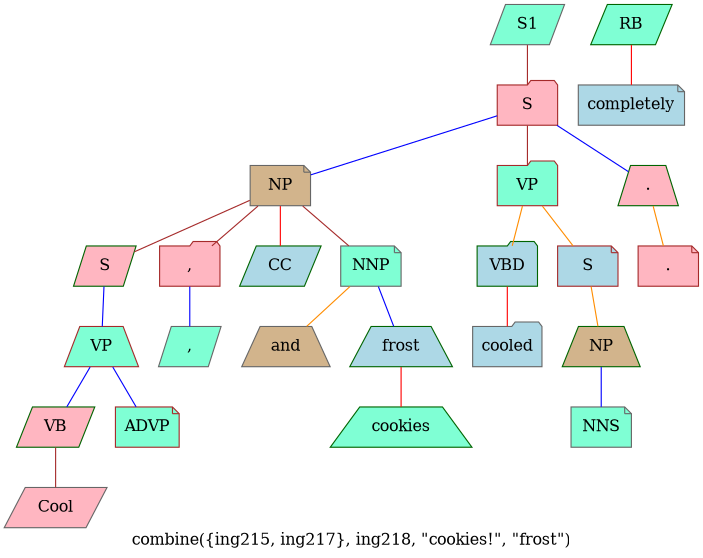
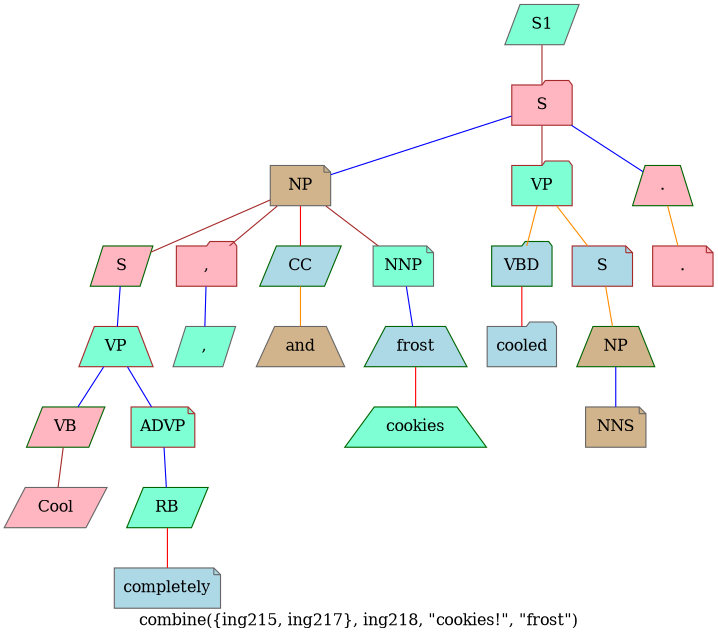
edge "NNP" -- "and": now "CC" -- "and"
node "NNS": fillcolor aquamarine -> tan
edge "ADVP" -- "RB": added
